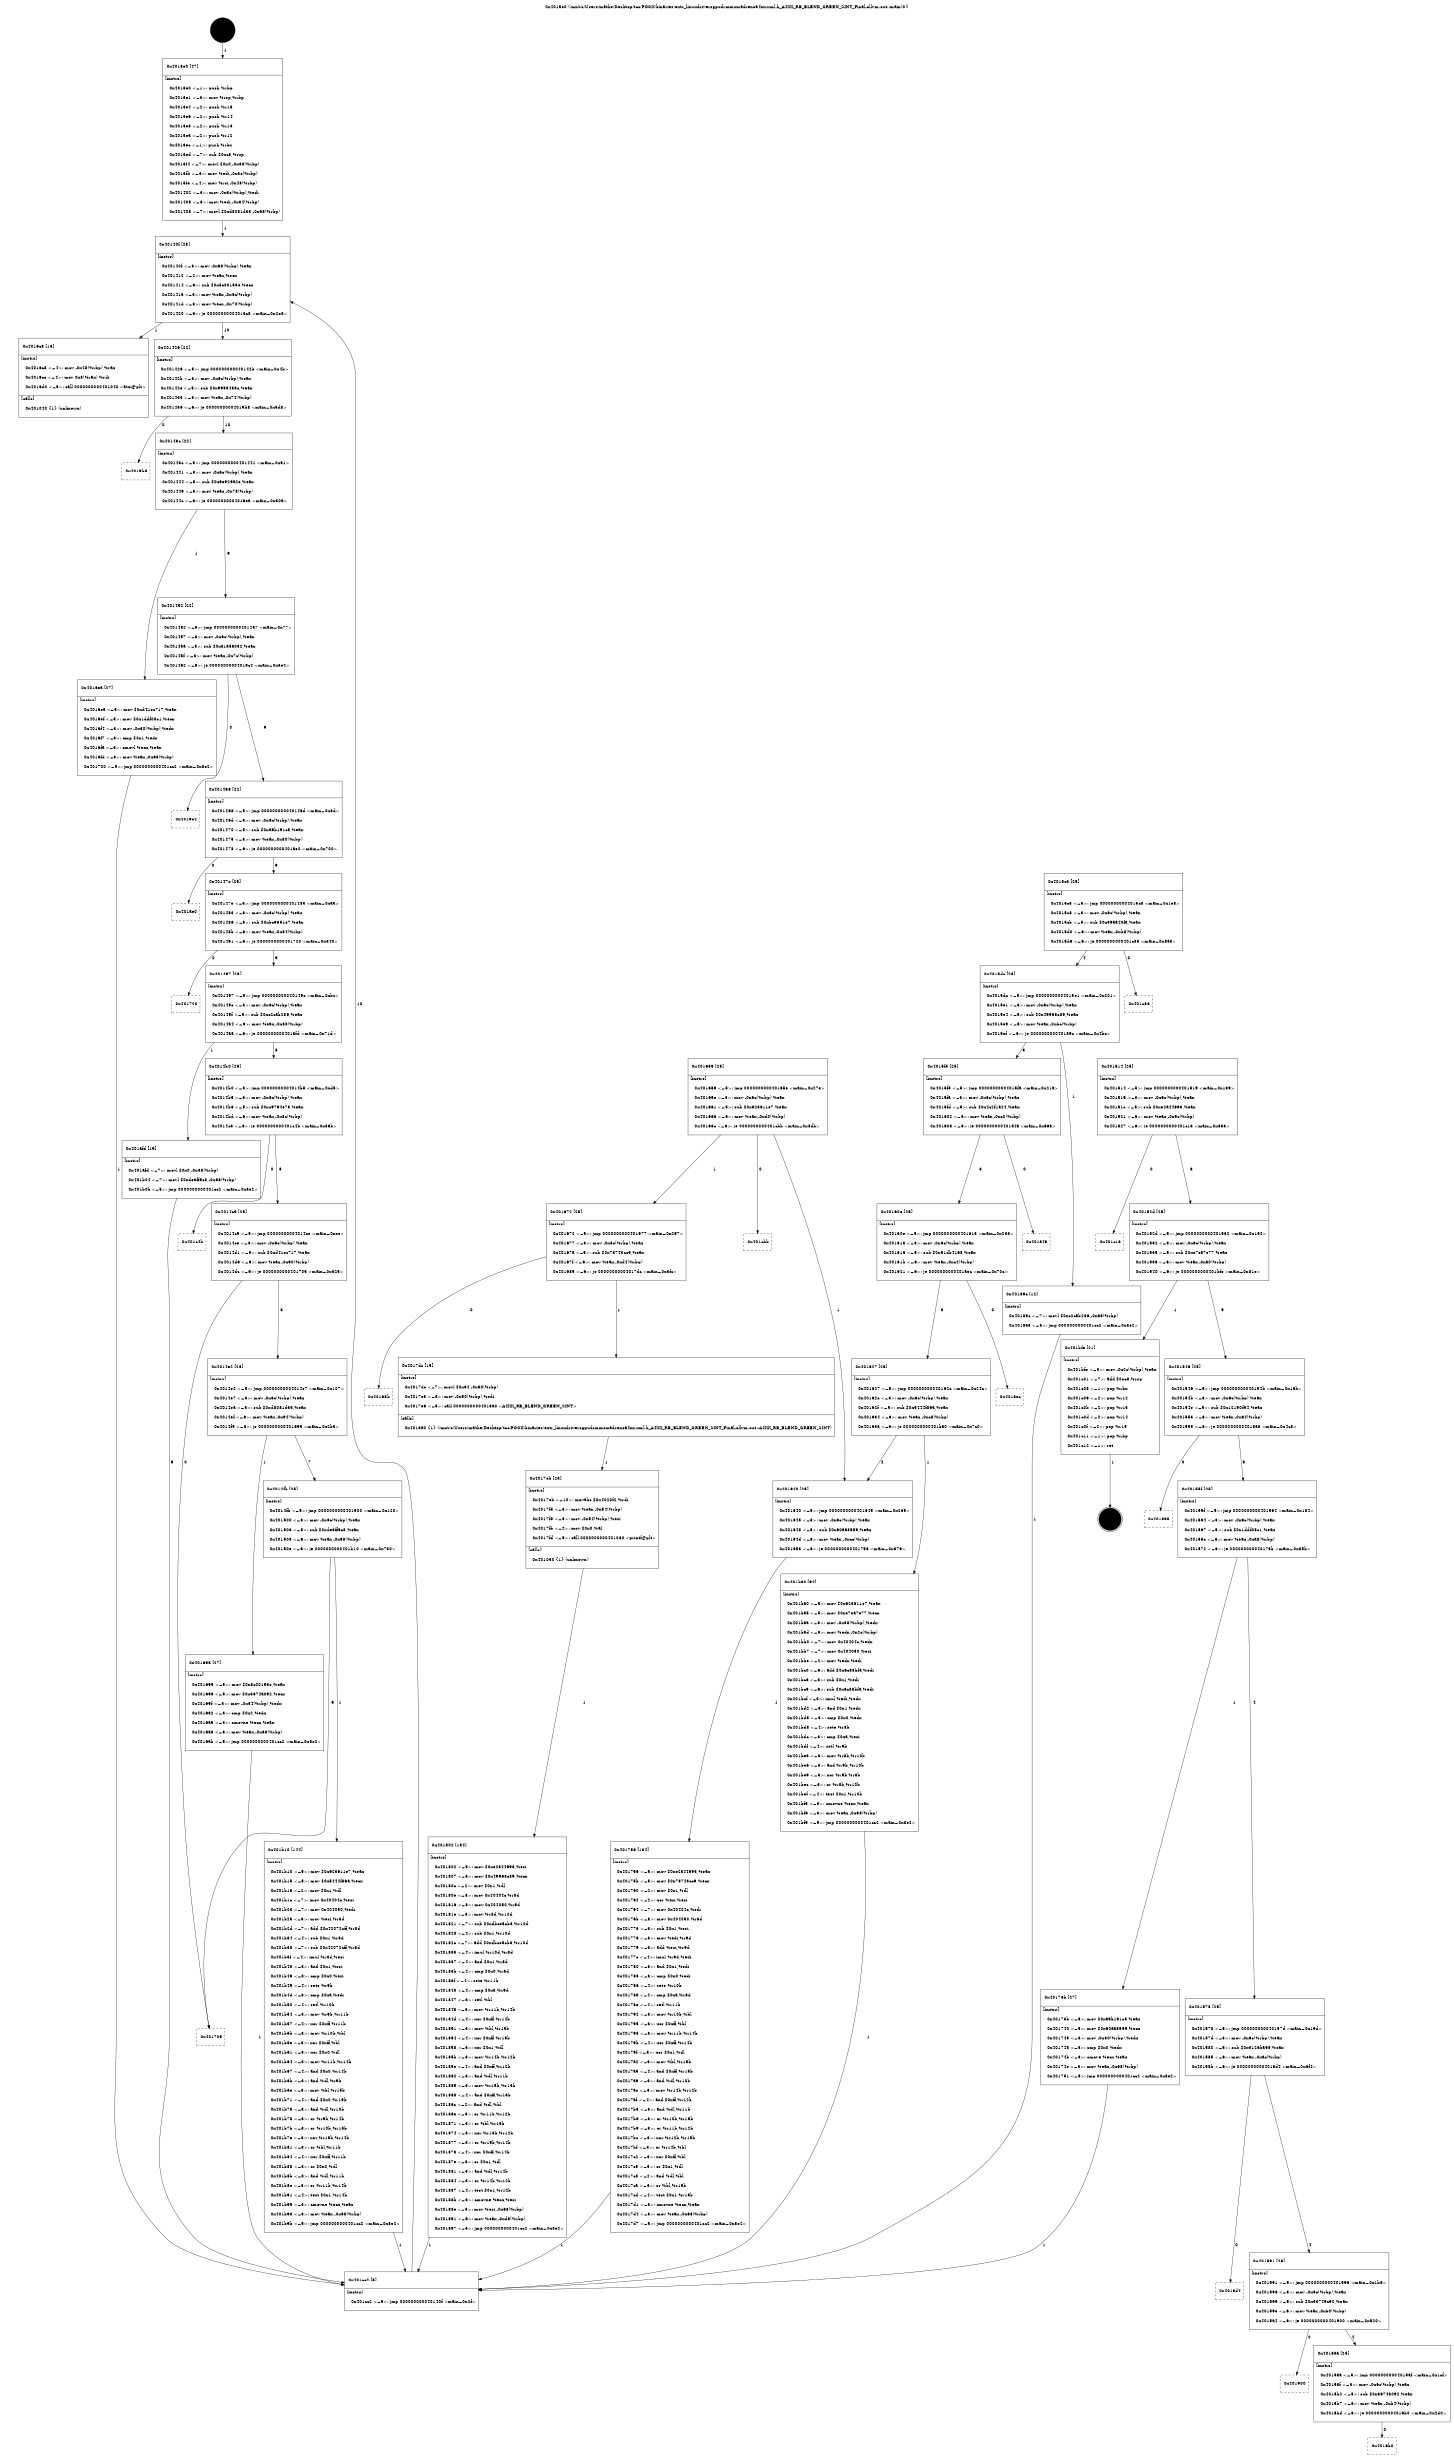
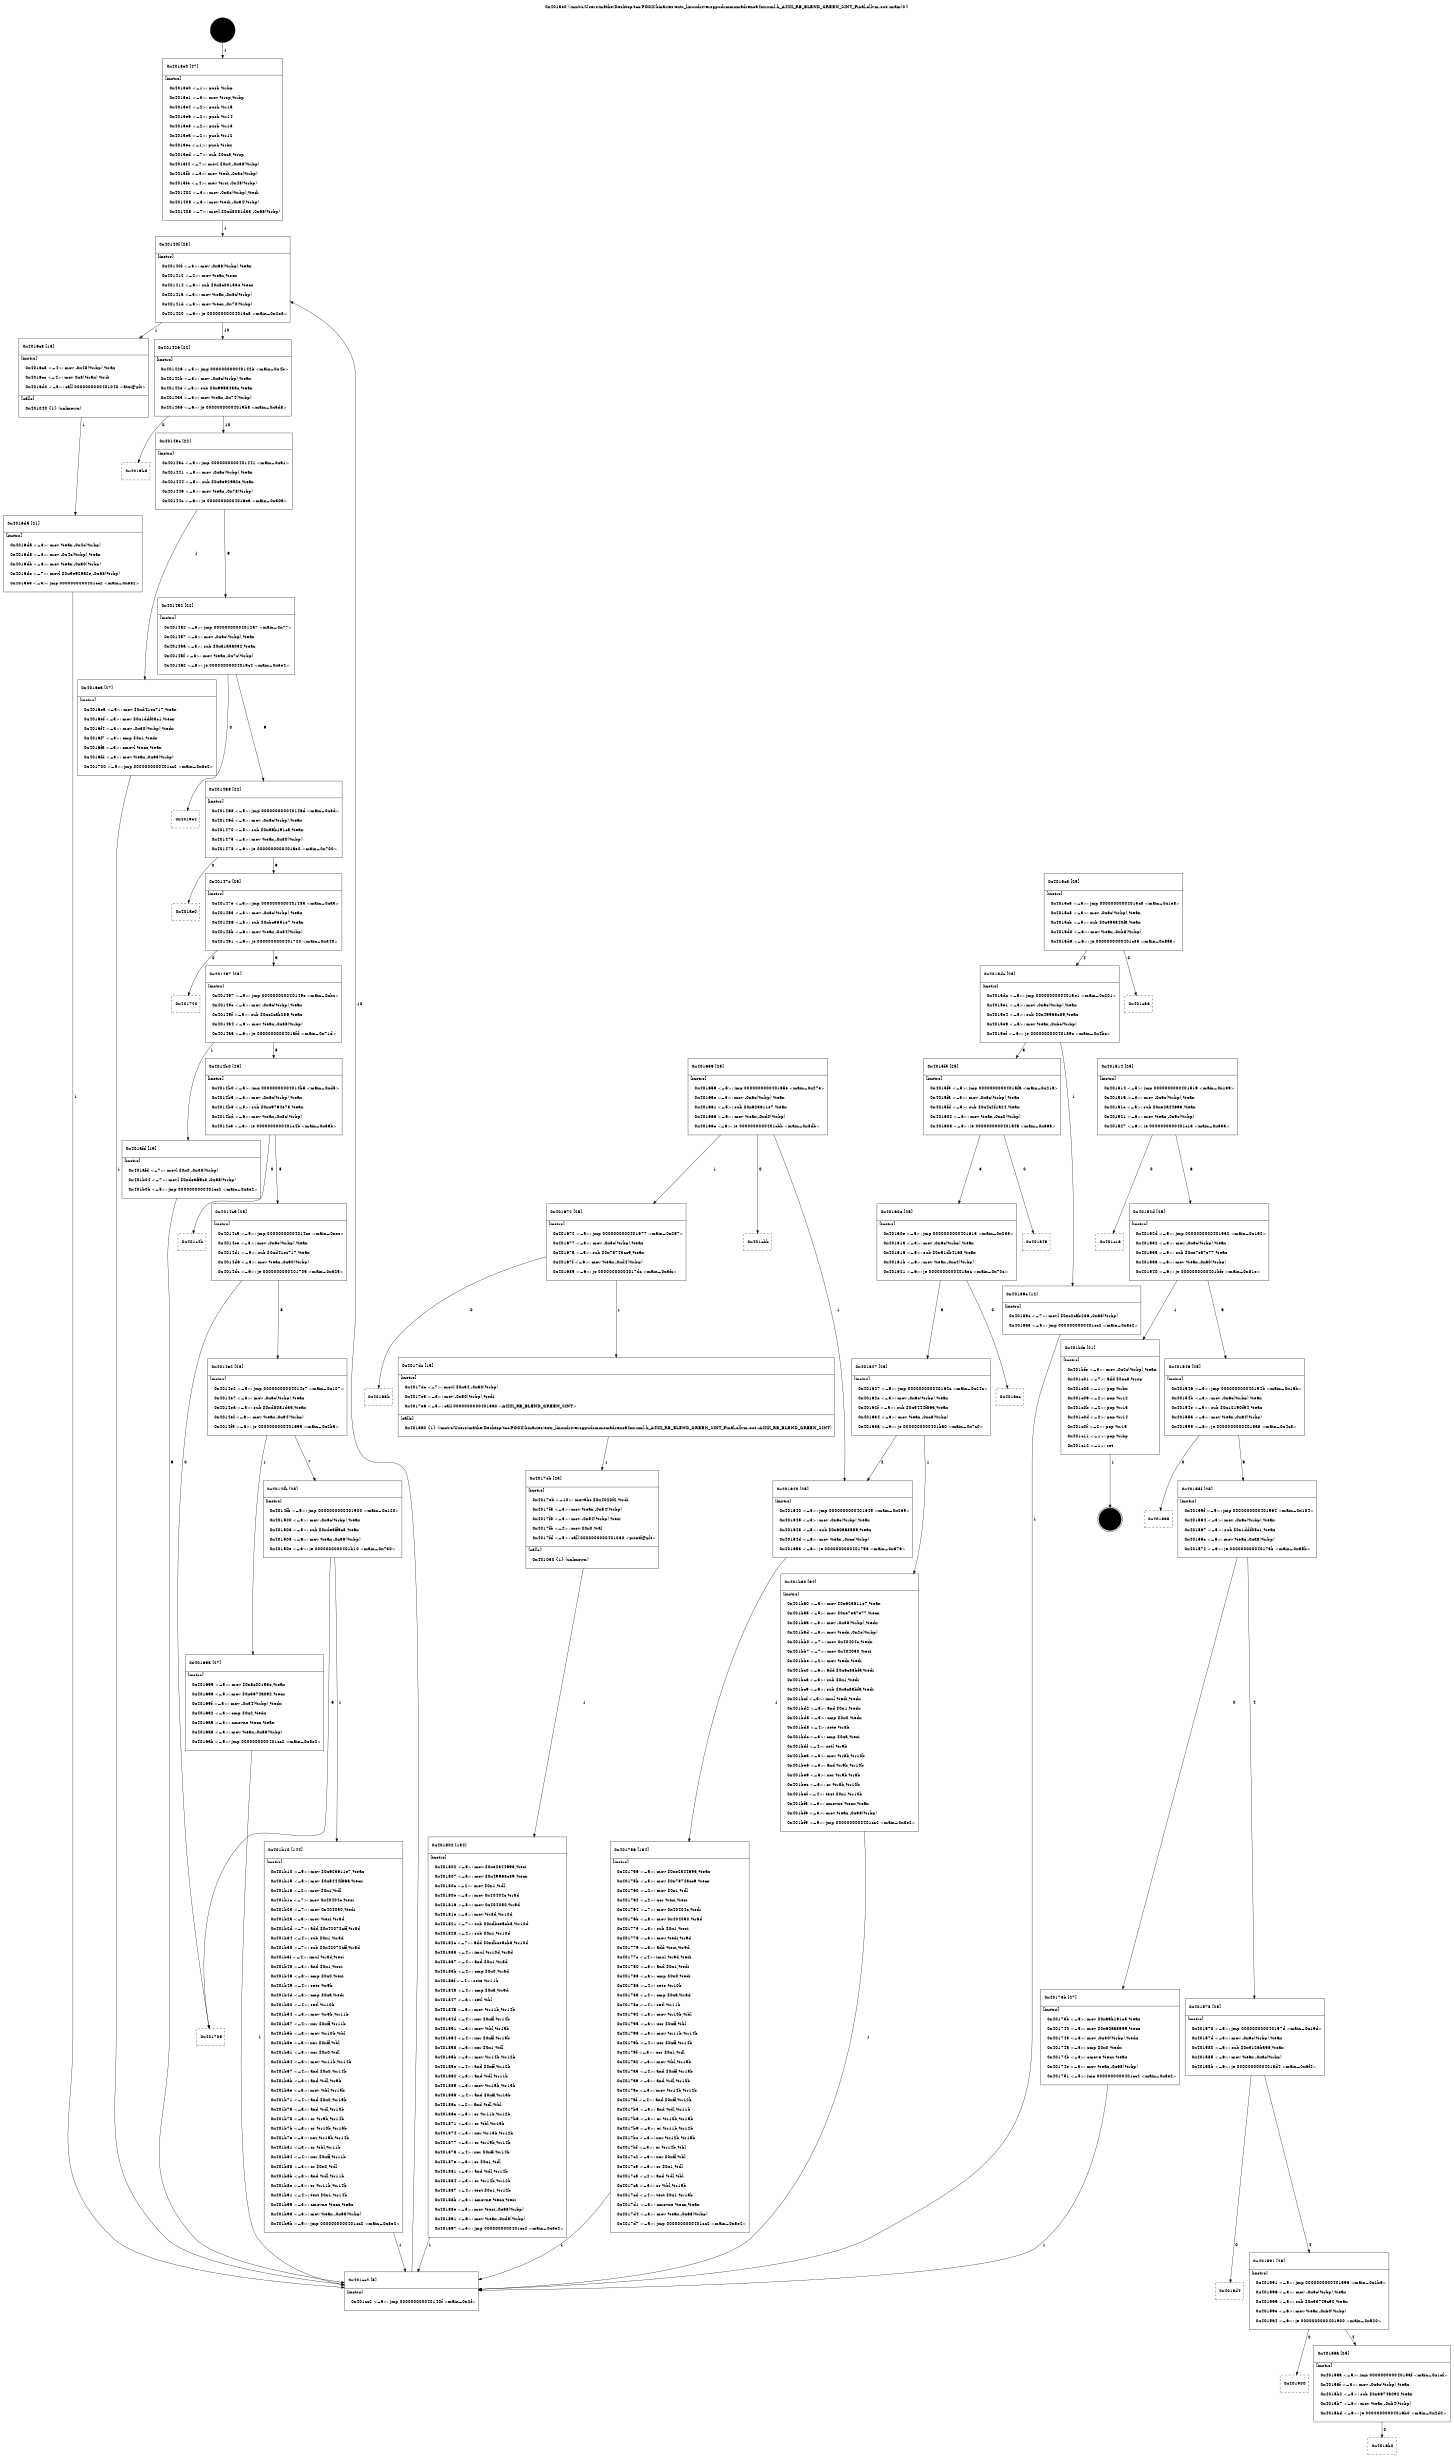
node "0x4016d5 [21]": added
edge "0x40155f [25]" -> "0x40173b [27]": label " 1" -> " 0"
